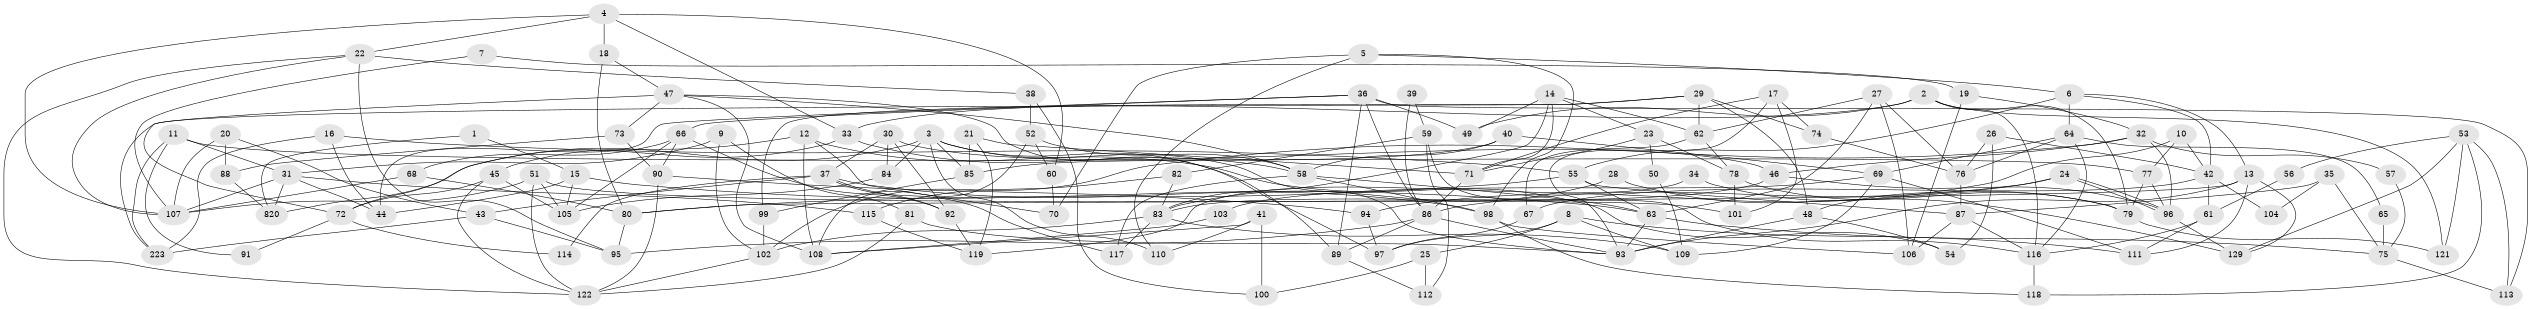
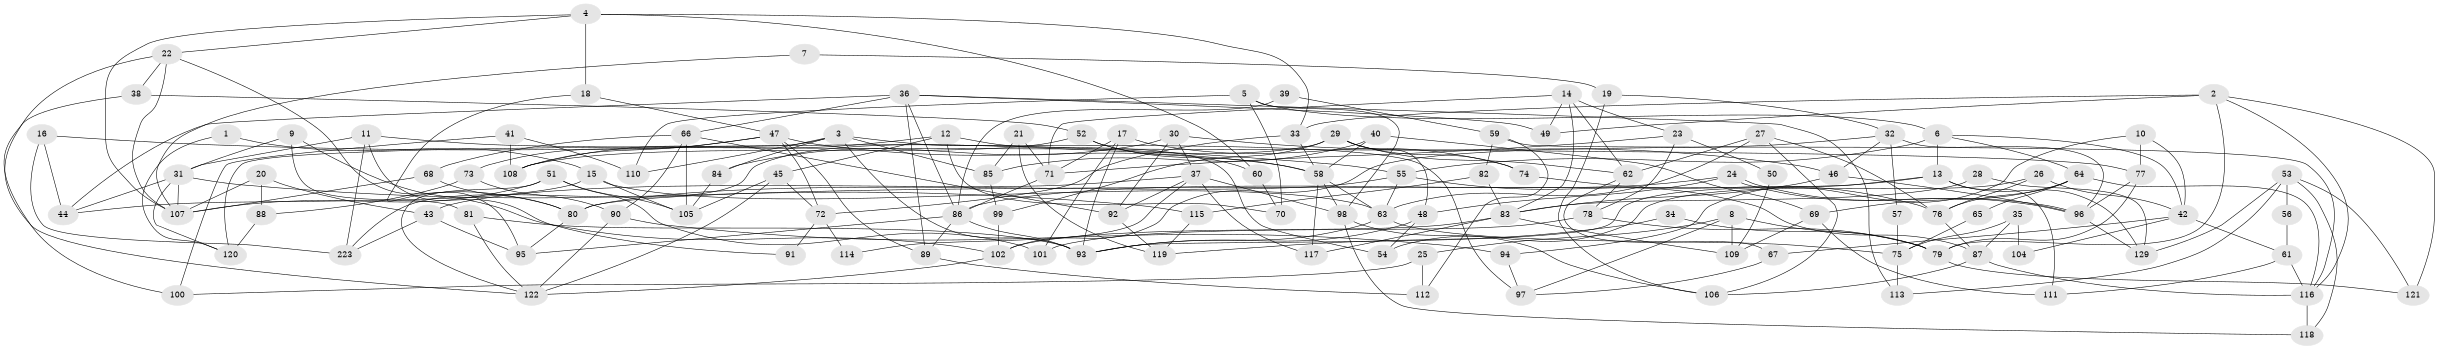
node "820": label "820" -> "120"
node "103": removed
edge "8" -- "111": now "8" -- "79"
